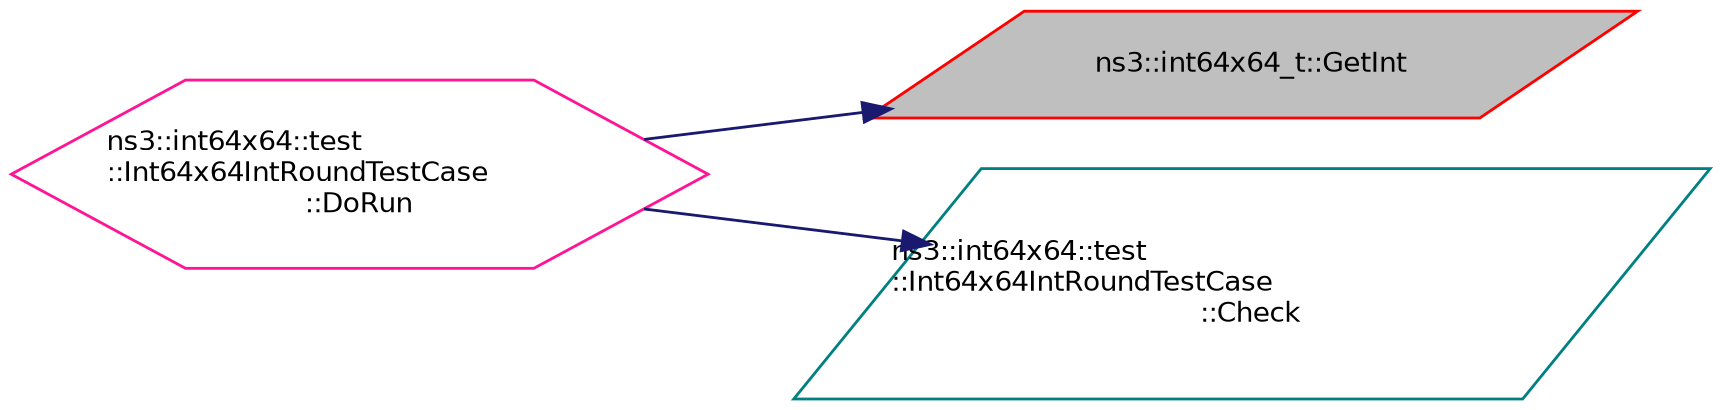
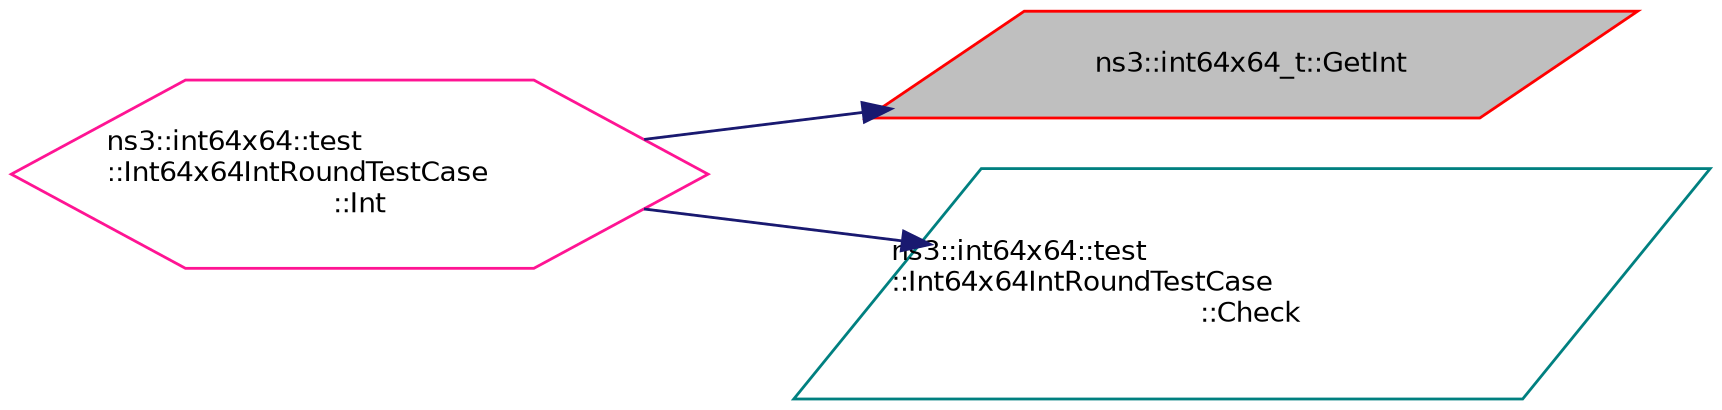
node "ns3::int64x64::test ::Int64x64IntRoundTestCase ::DoRun": label "ns3::int64x64::test ::Int64x64IntRoundTestCase ::DoRun" -> "ns3::int64x64::test ::Int64x64IntRoundTestCase ::Int"
